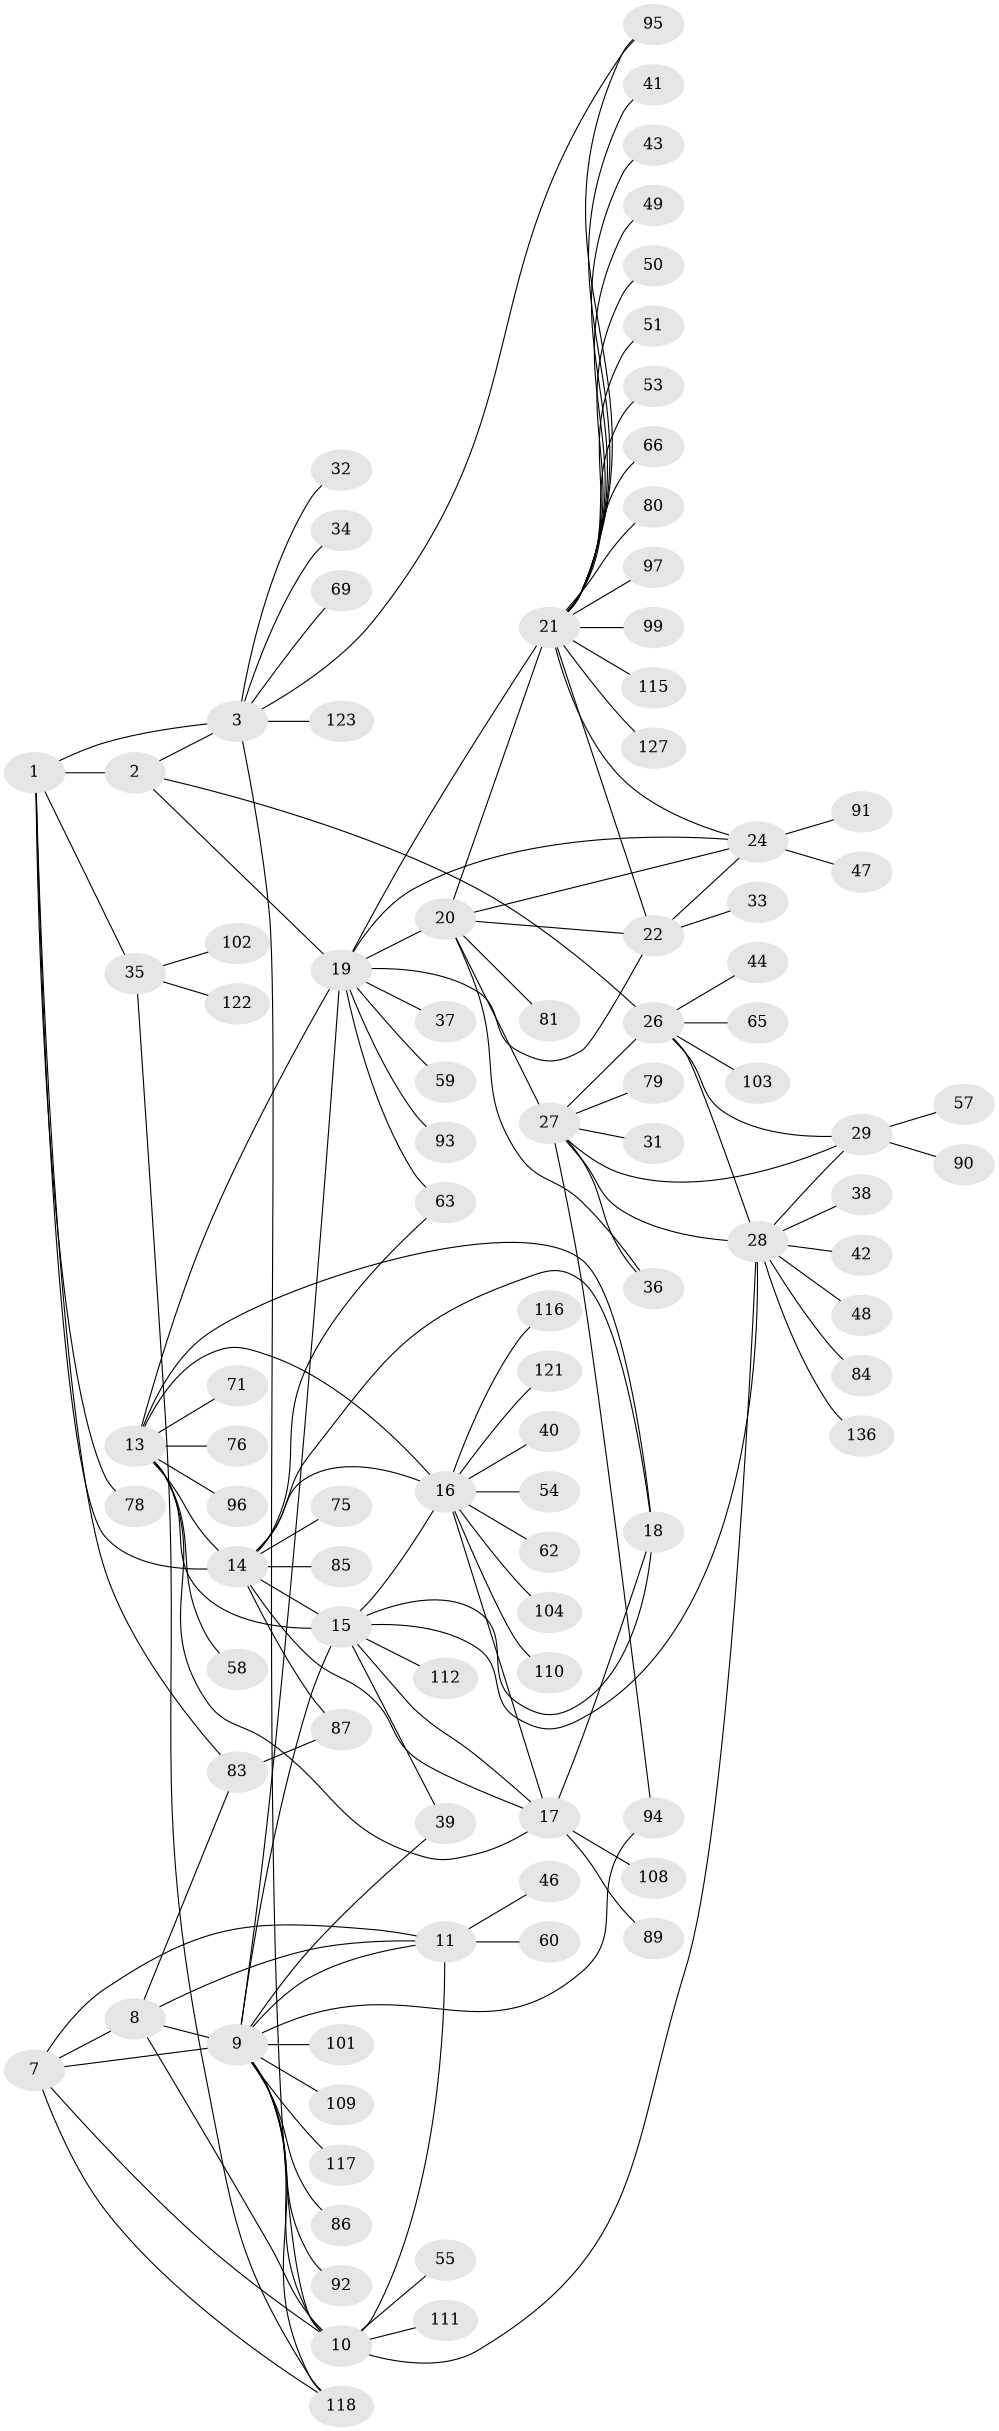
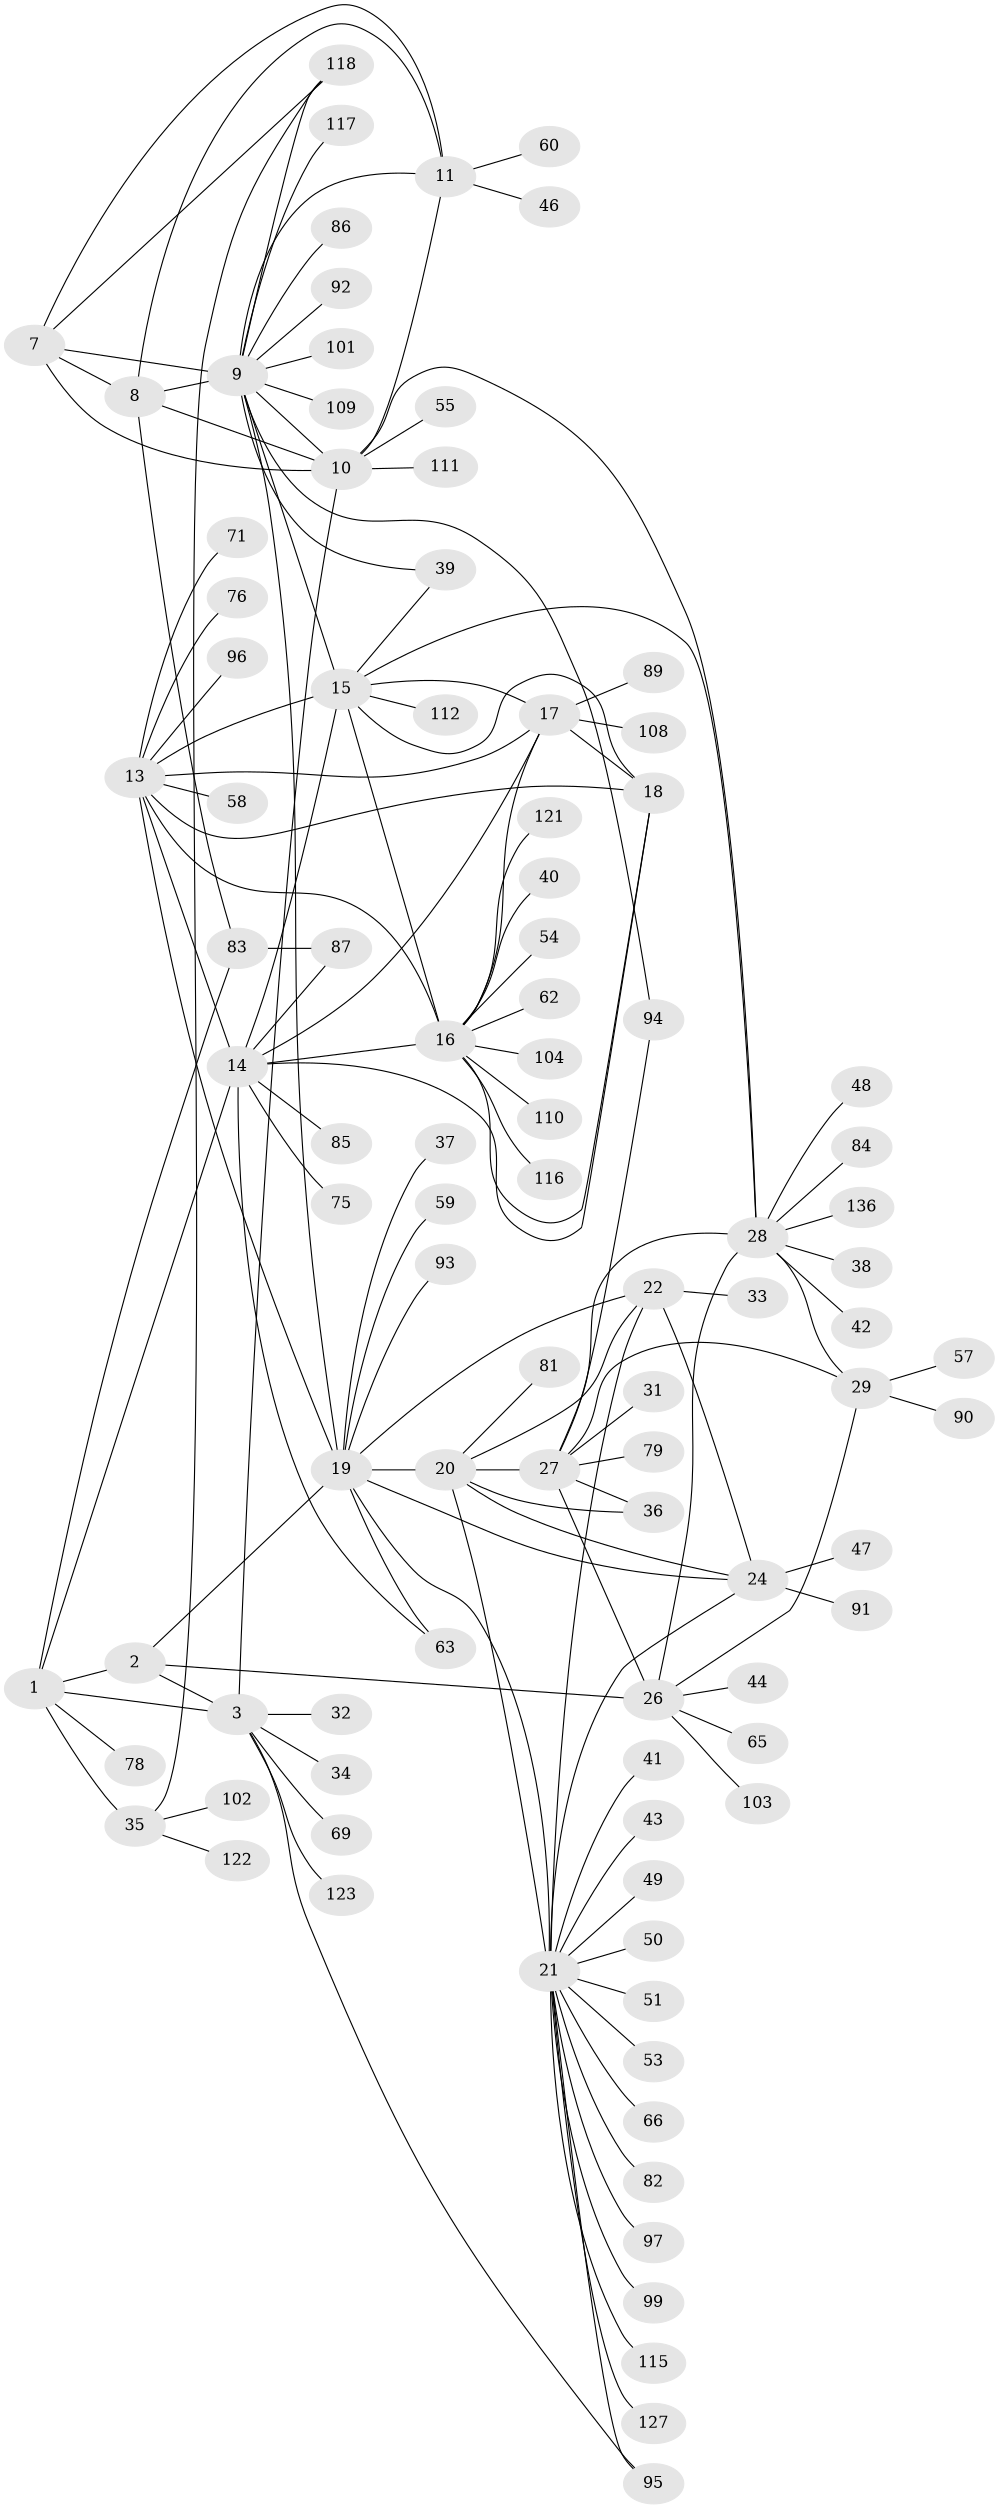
node "80": label "80" -> "82"
edge "18" -- "16": added
